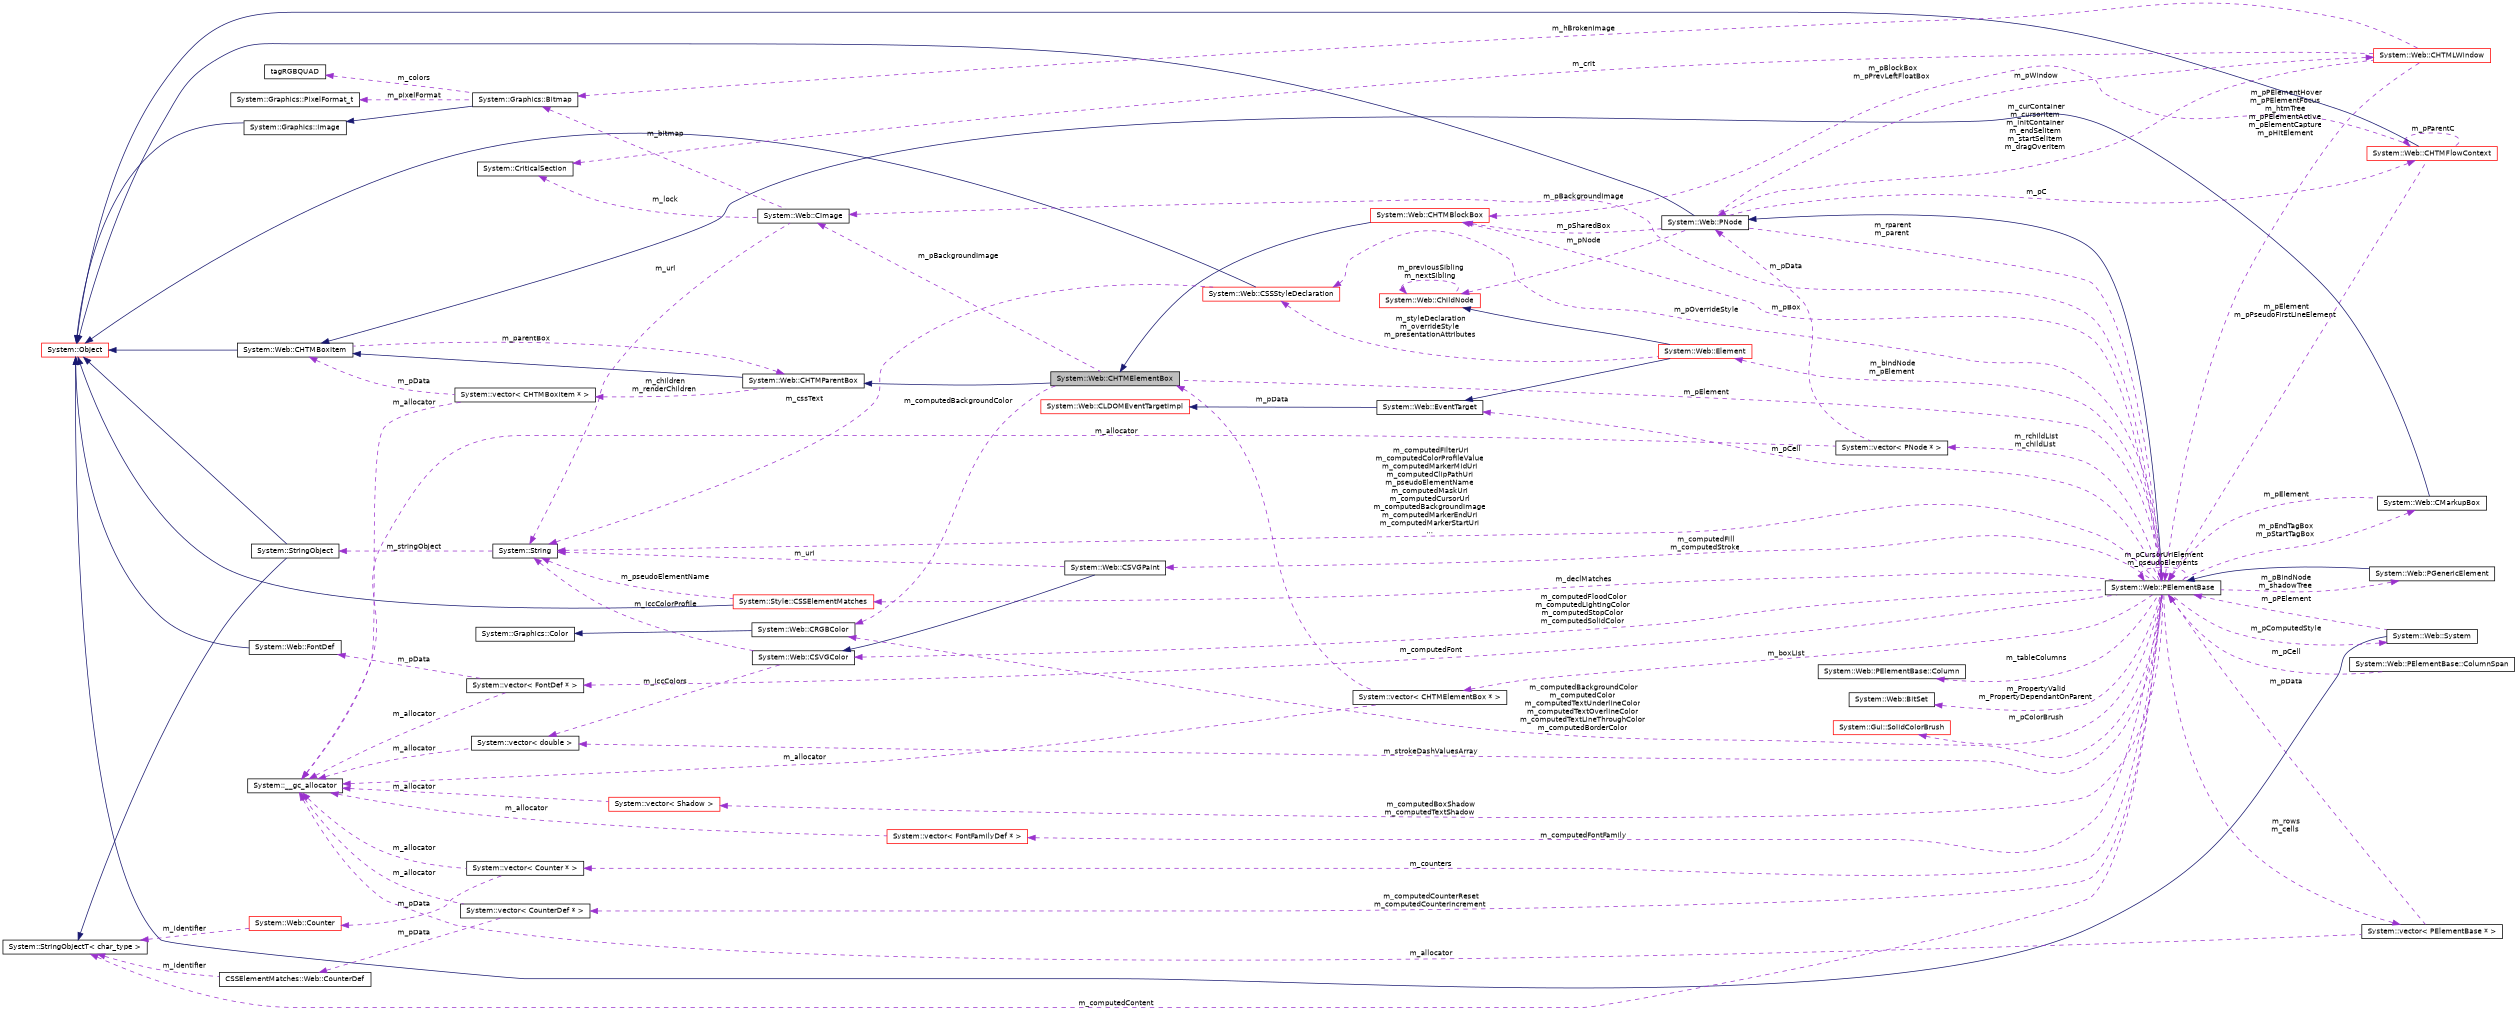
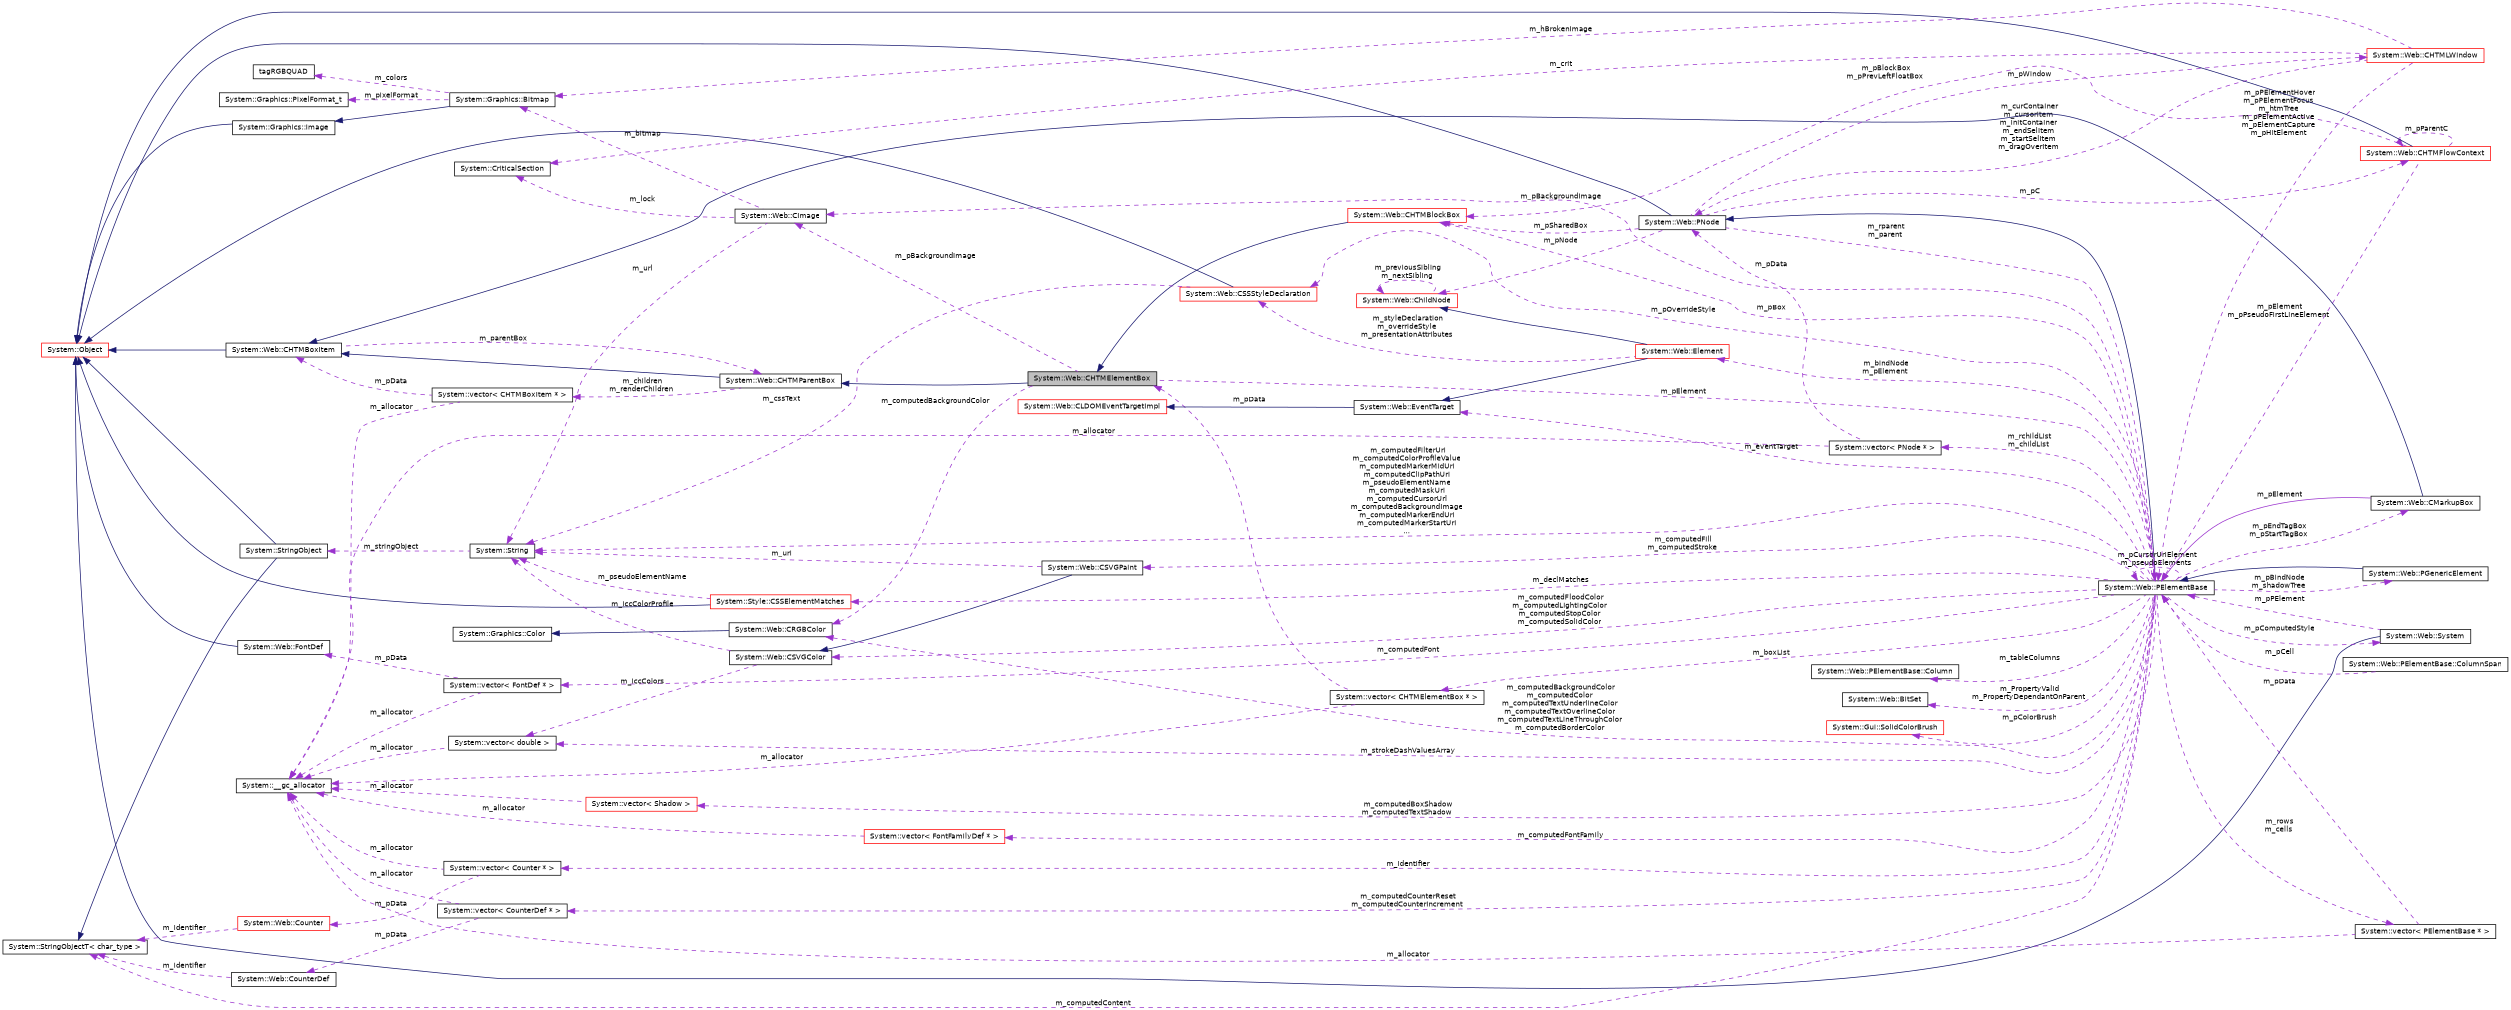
edge "System::Web::PElementBase" -> "System::Web::EventTarget": label " m_pCell" -> " m_eventTarget"
edge "System::Web::CMarkupBox" -> "System::Web::PElementBase": style dashed -> solid
edge "System::Web::PElementBase" -> "System::vector< Counter * >": label " m_counters" -> " m_identifier"
node "CSSElementMatches::Web::CounterDef": label "CSSElementMatches::Web::CounterDef" -> "System::Web::CounterDef"
